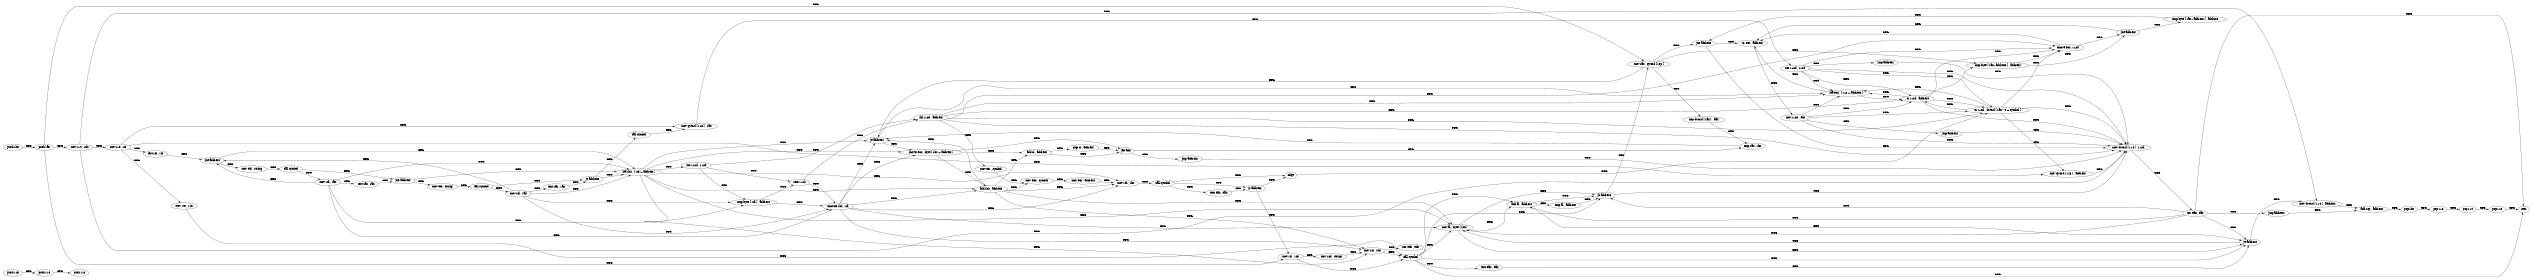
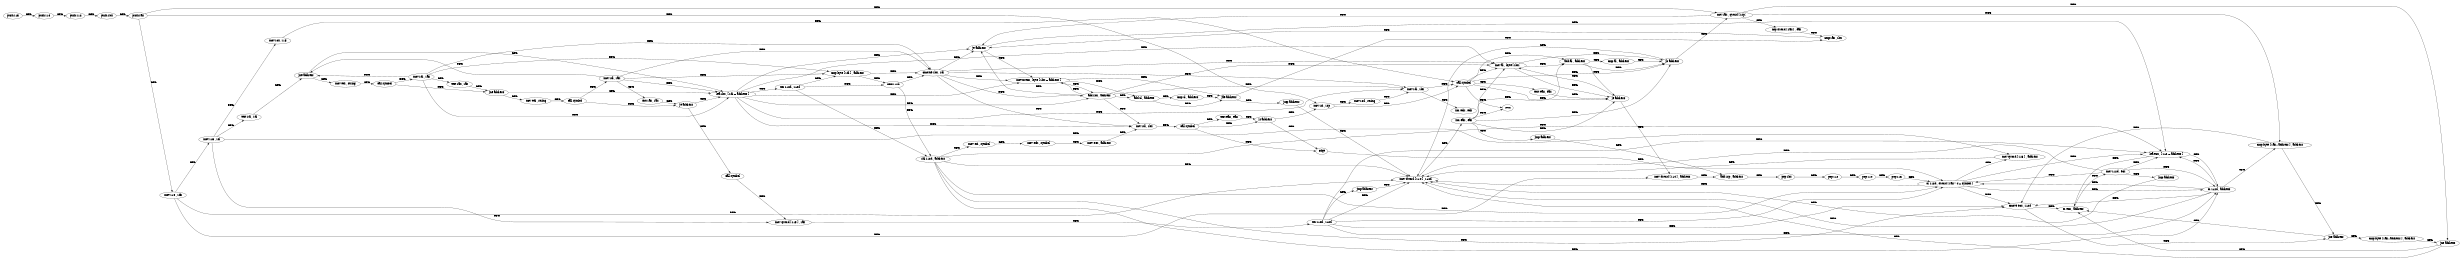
edge "push r12" -> "push rbx": added, label "CFG"
node "jae add": label "jae add" -> "jae address"
edge "add rbx , address" -> "mov edx , symbol": now "add rbx , address" -> "movzx ecx , byte [ rbx + address ]"
edge "pop r15" -> "retn": now "pop r15" -> "or r12d , dword [ rax * 4 + symbol ]"
